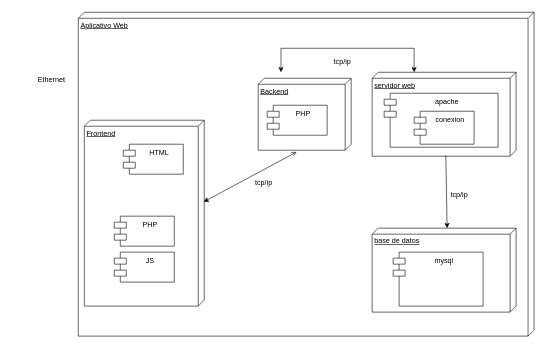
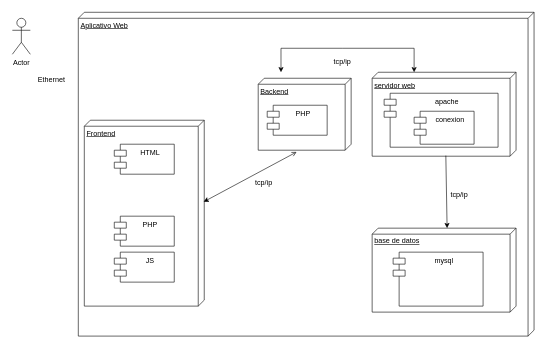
node "Actor": added
node "HTML": moved (153, 159) -> (144, 159)
